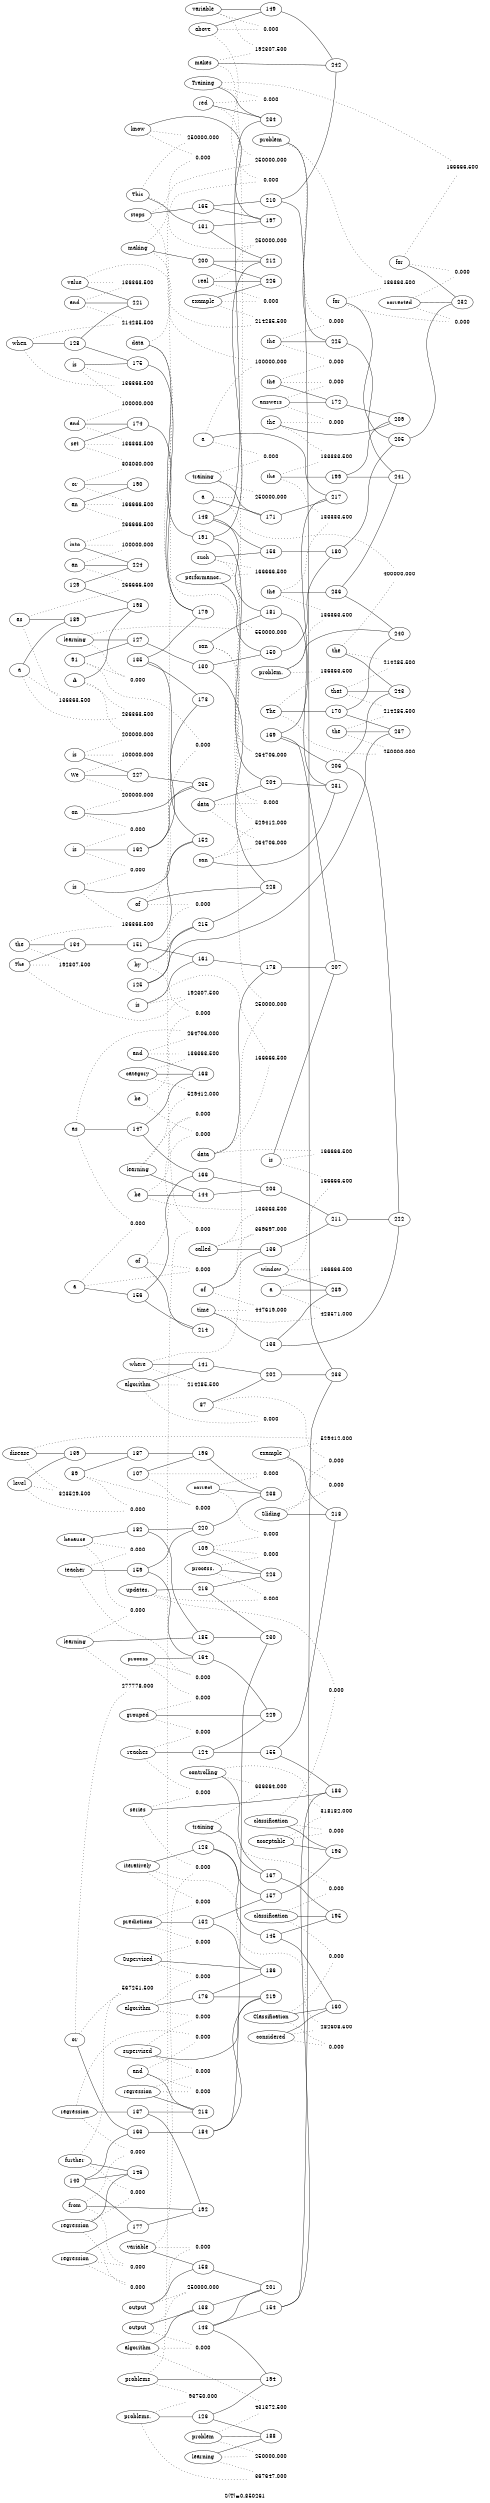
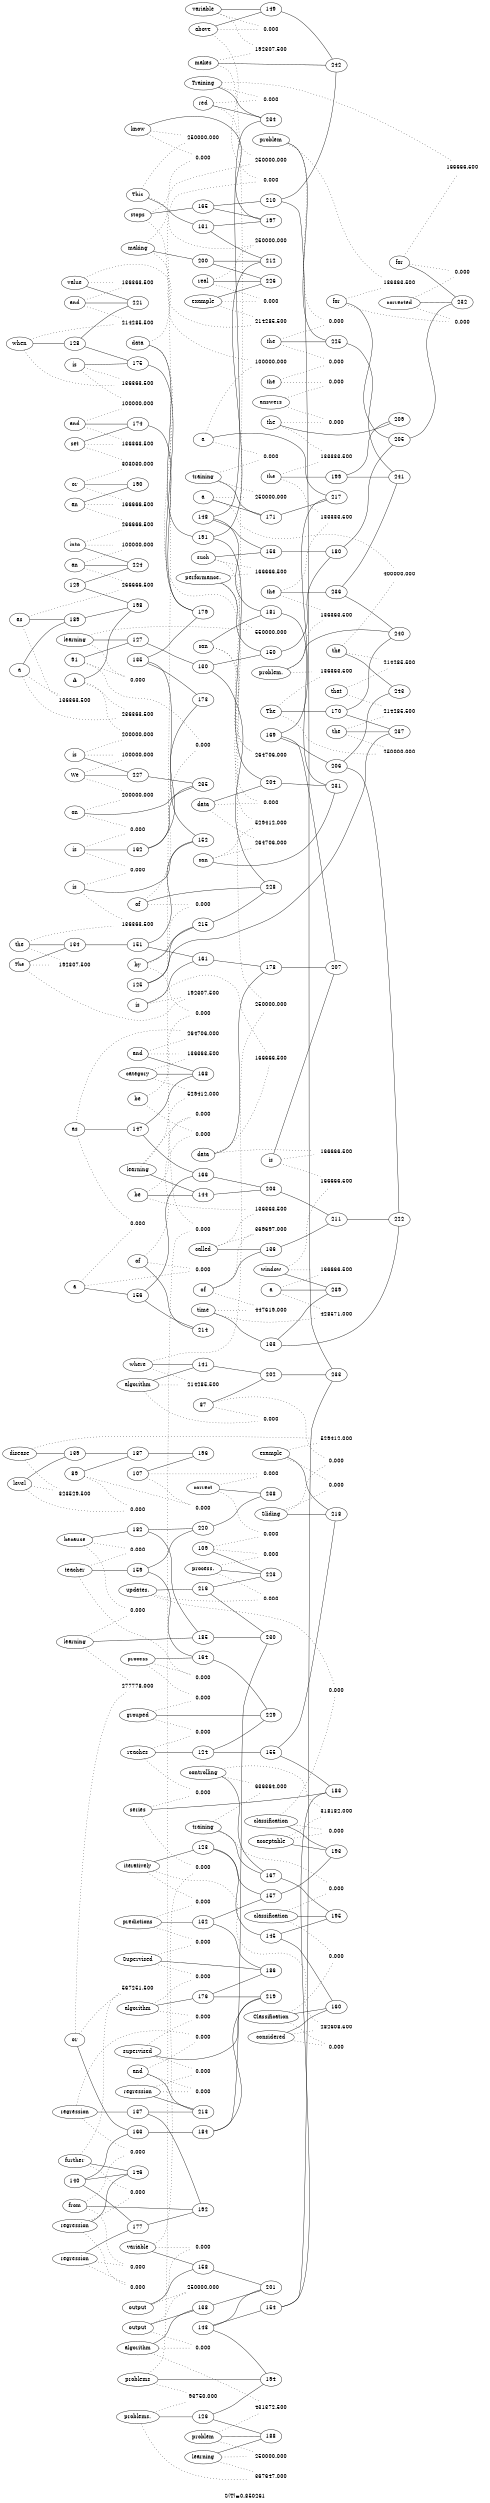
node "172": removed
edge "that" -- "243": removed
edge "196" -- "238": removed
